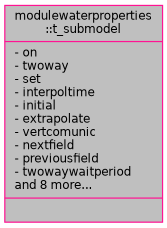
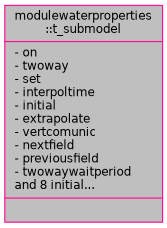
node "modulewaterproperties": text "and 8 more..." -> "and 8 initial..."
